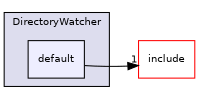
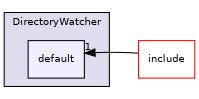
edge "default" -> "include": reversed
